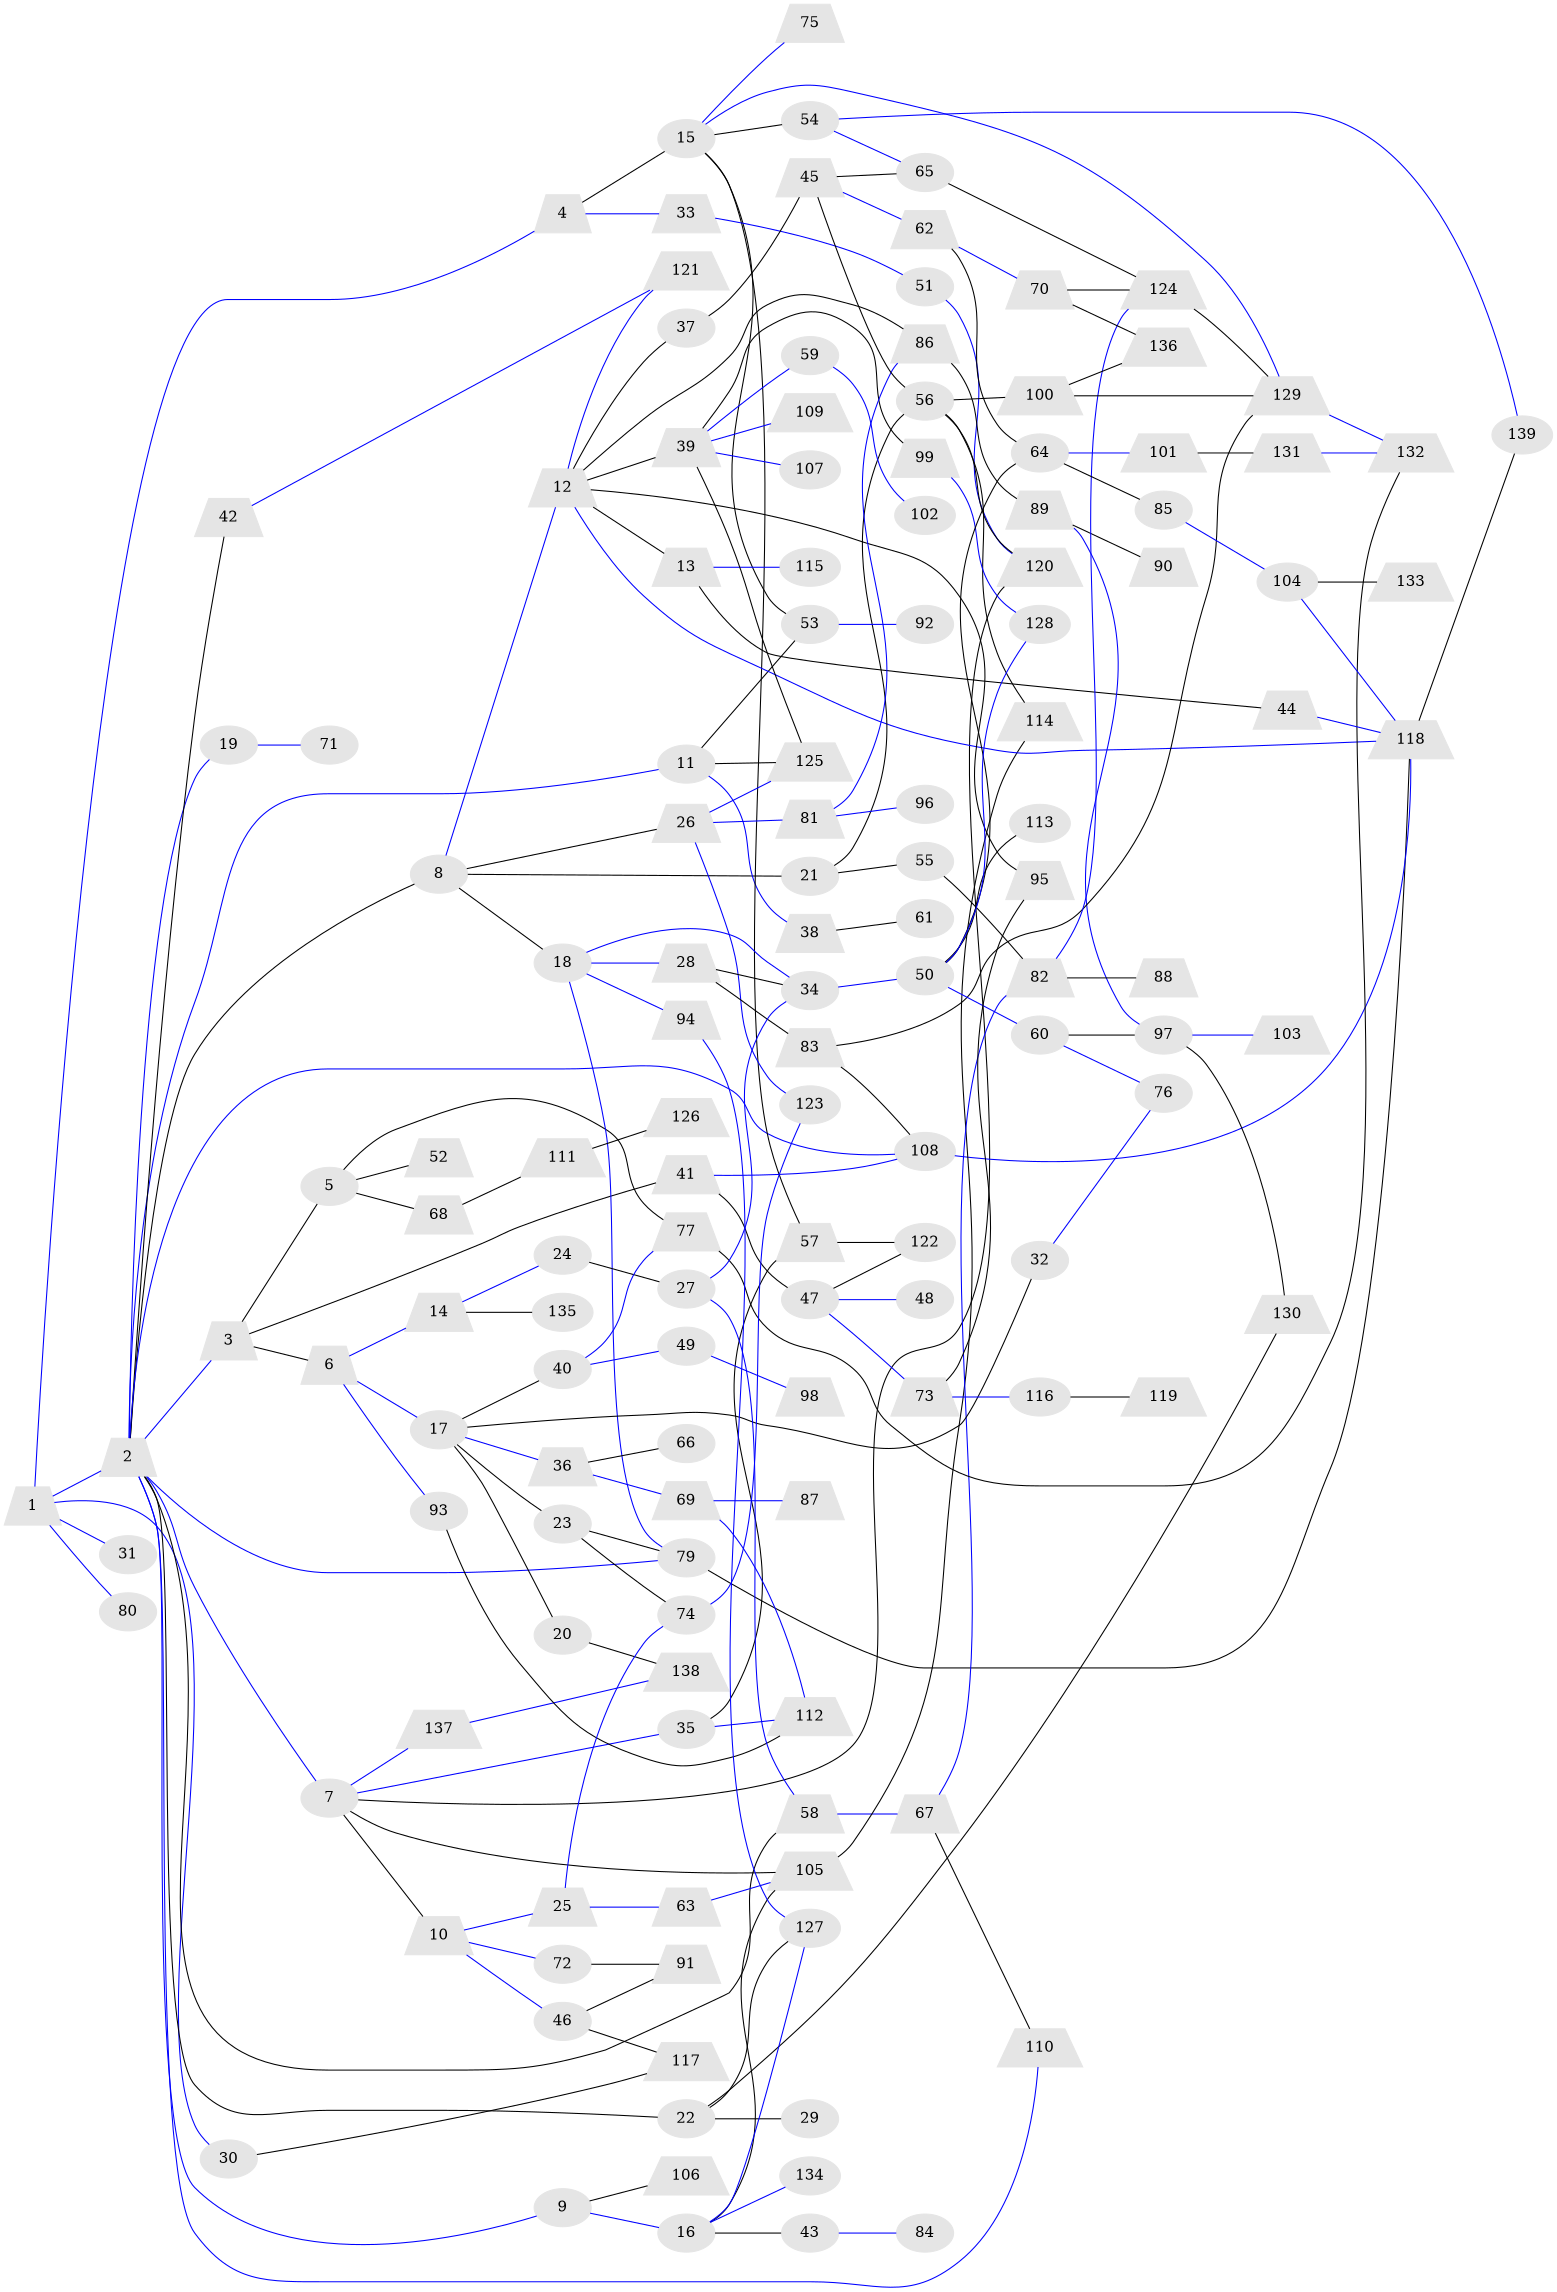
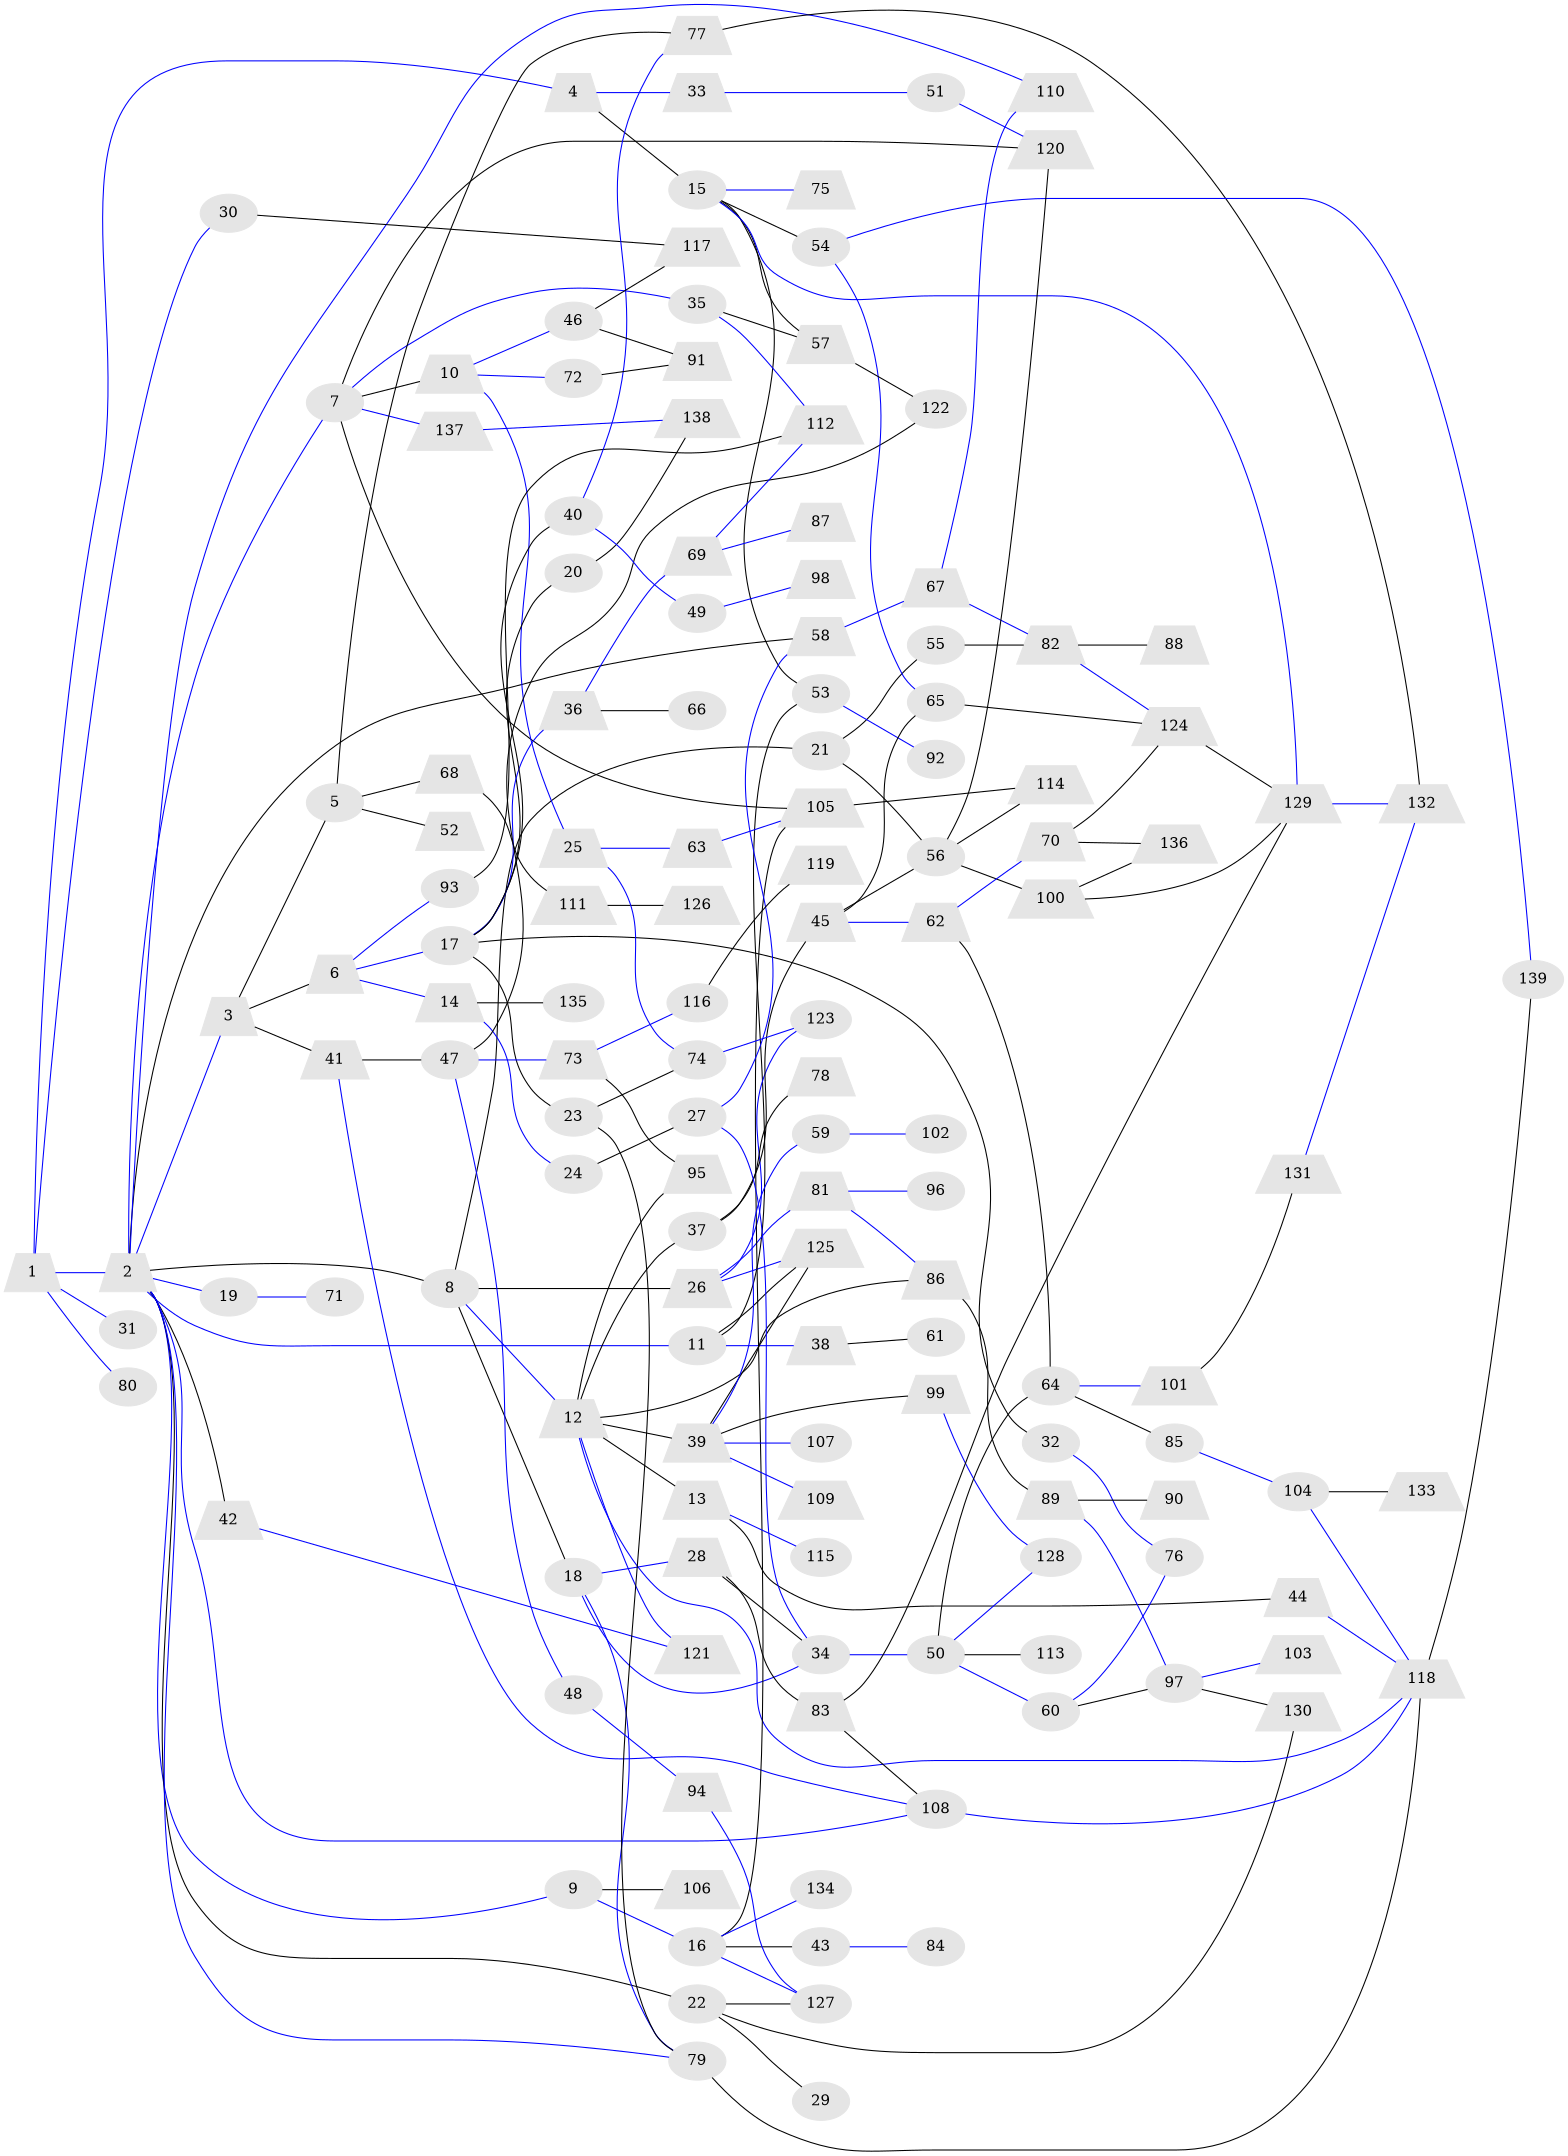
edge "18" -- "94": now "48" -- "94"
node "78": added
edge "67" -- "110": color black -> blue
